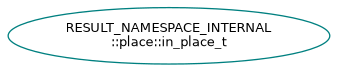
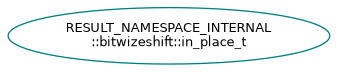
node "RESULT_NAMESPACE_INTERNAL ::place::in_place_t": label "RESULT_NAMESPACE_INTERNAL ::place::in_place_t" -> "RESULT_NAMESPACE_INTERNAL ::bitwizeshift::in_place_t"
